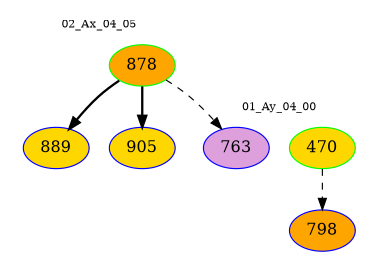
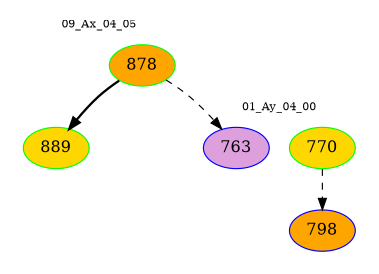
cluster "02_Ax_04_05": label "02_Ax_04_05" -> "09_Ax_04_05"
node "889": color blue -> green
node "905": removed
node "470": label "470" -> "770"
